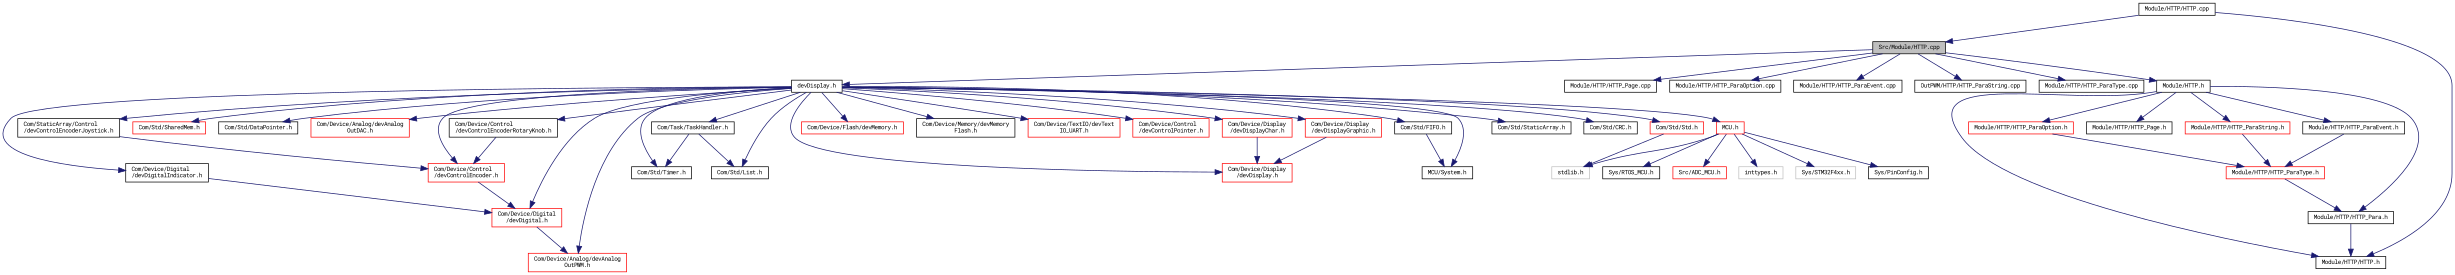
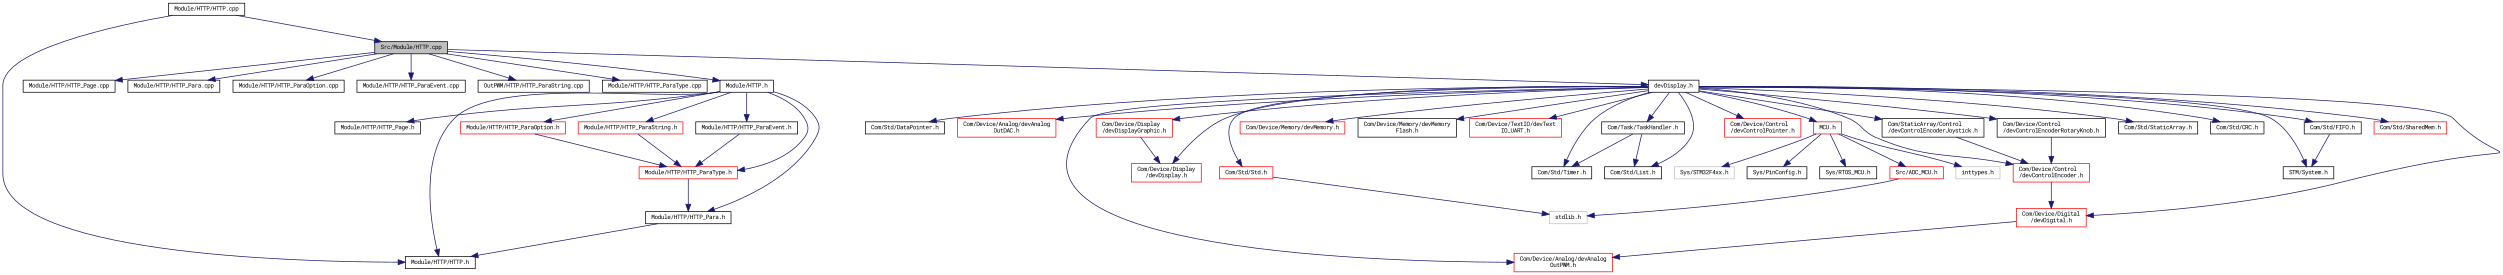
node "Module/HTTP/HTTP_Para.cpp": added
node "Com/Device/Flash/devMemory.h": label "Com/Device/Flash/devMemory.h" -> "Com/Device/Memory/devMemory.h"
node "Com/Device/Display /devDisplayChar.h": removed
edge "Module/HTTP.h" -> "Module/HTTP/HTTP_ParaType.h": added
edge "MCU.h" -> "stdlib.h": now "Src/ADC_MCU.h" -> "stdlib.h"
node "Com/Device/Digital /devDigitalIndicator.h": removed
node "MCU/System.h": label "MCU/System.h" -> "STM/System.h"
